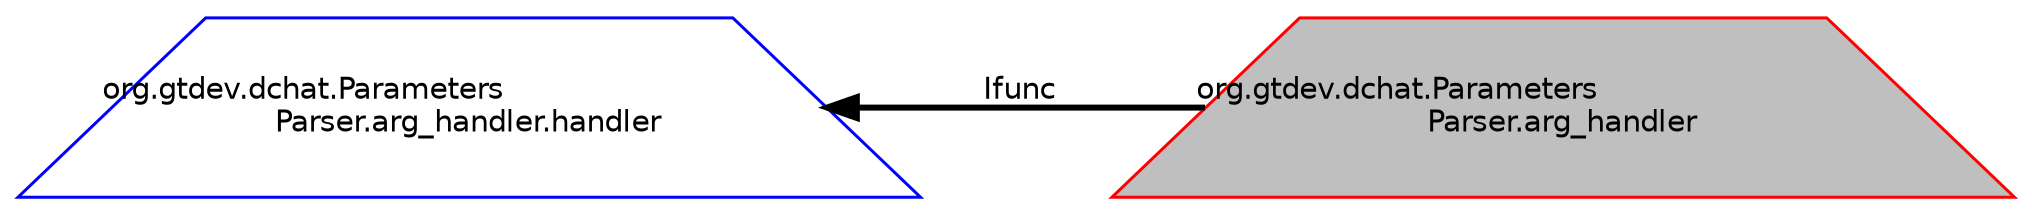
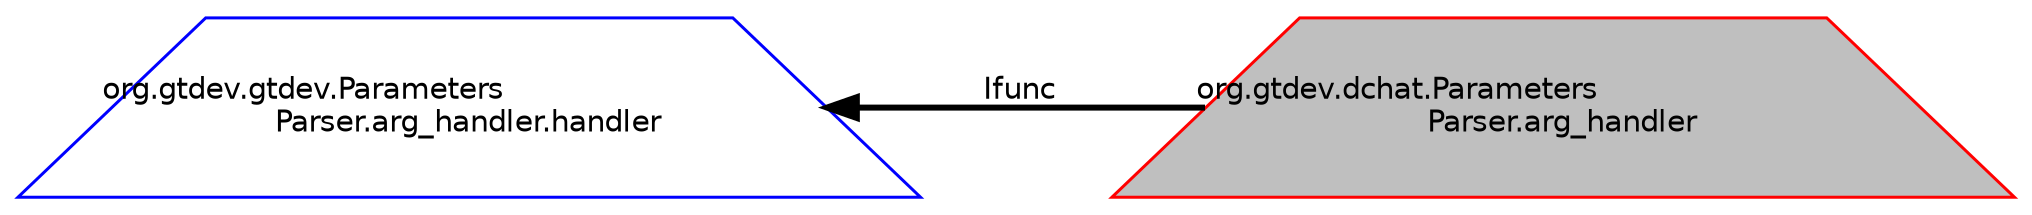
node "org.gtdev.dchat.Parameters Parser.arg_handler.handler": label "org.gtdev.dchat.Parameters Parser.arg_handler.handler" -> "org.gtdev.gtdev.Parameters Parser.arg_handler.handler"
